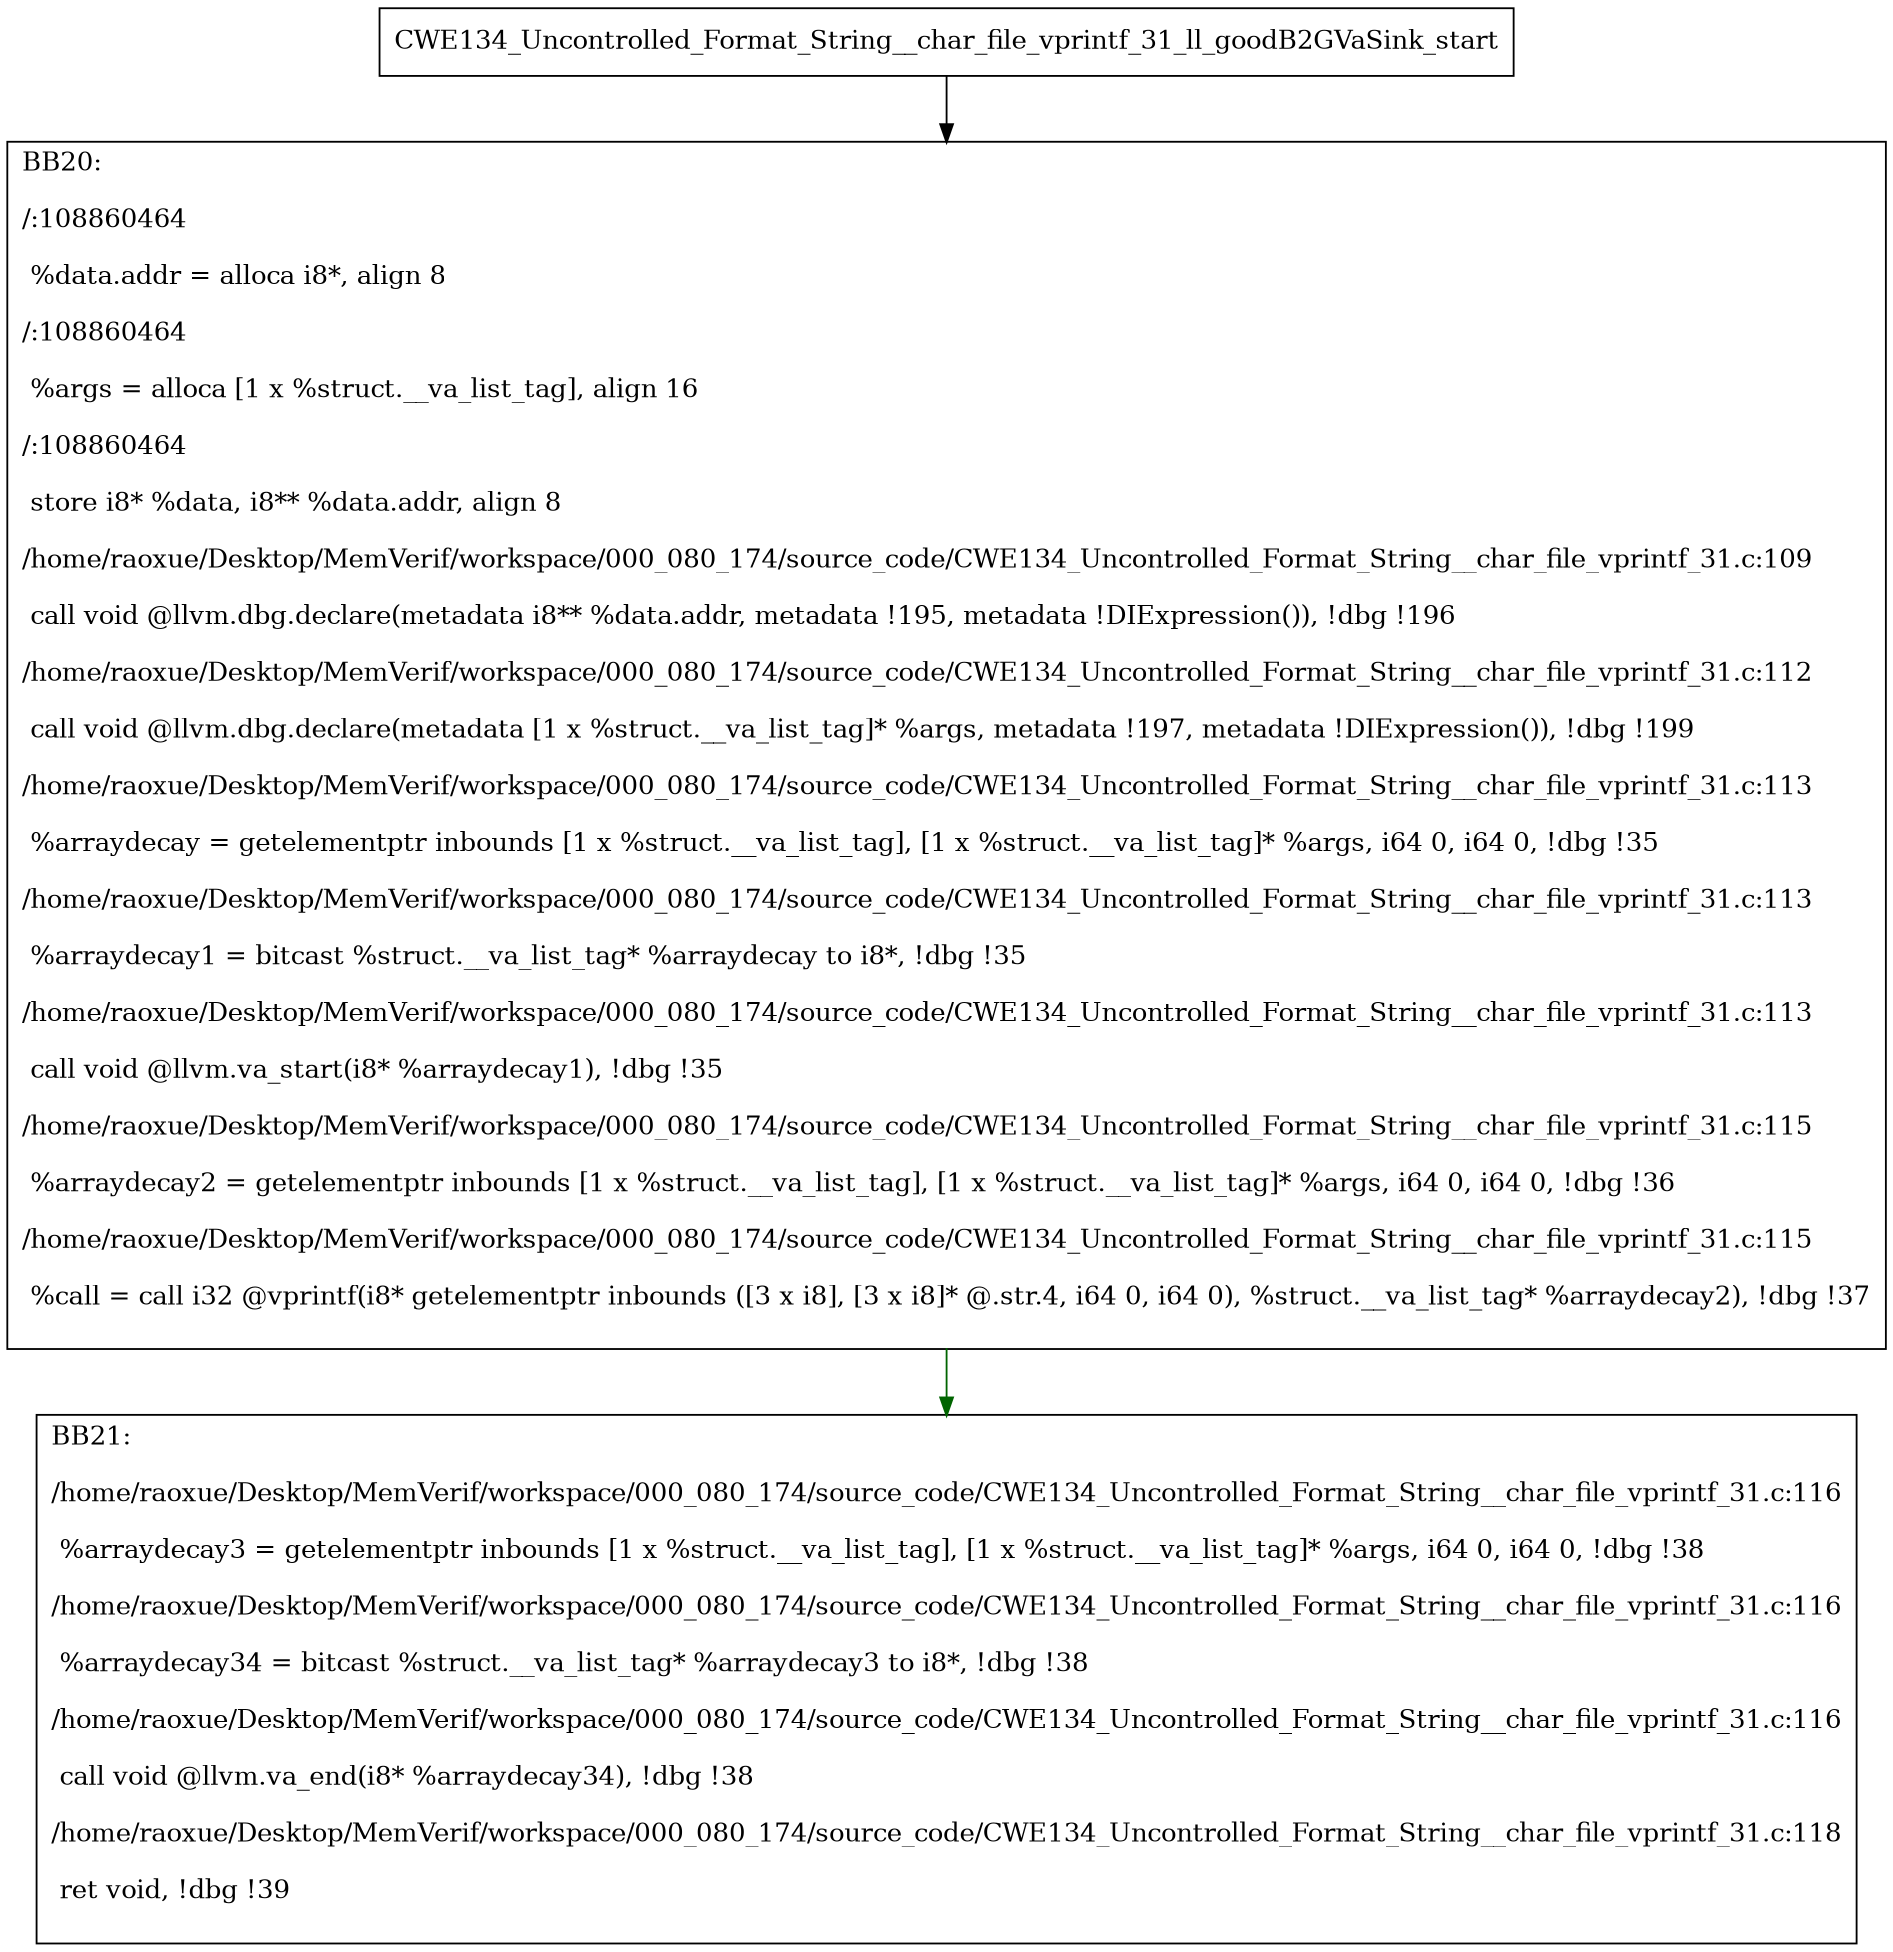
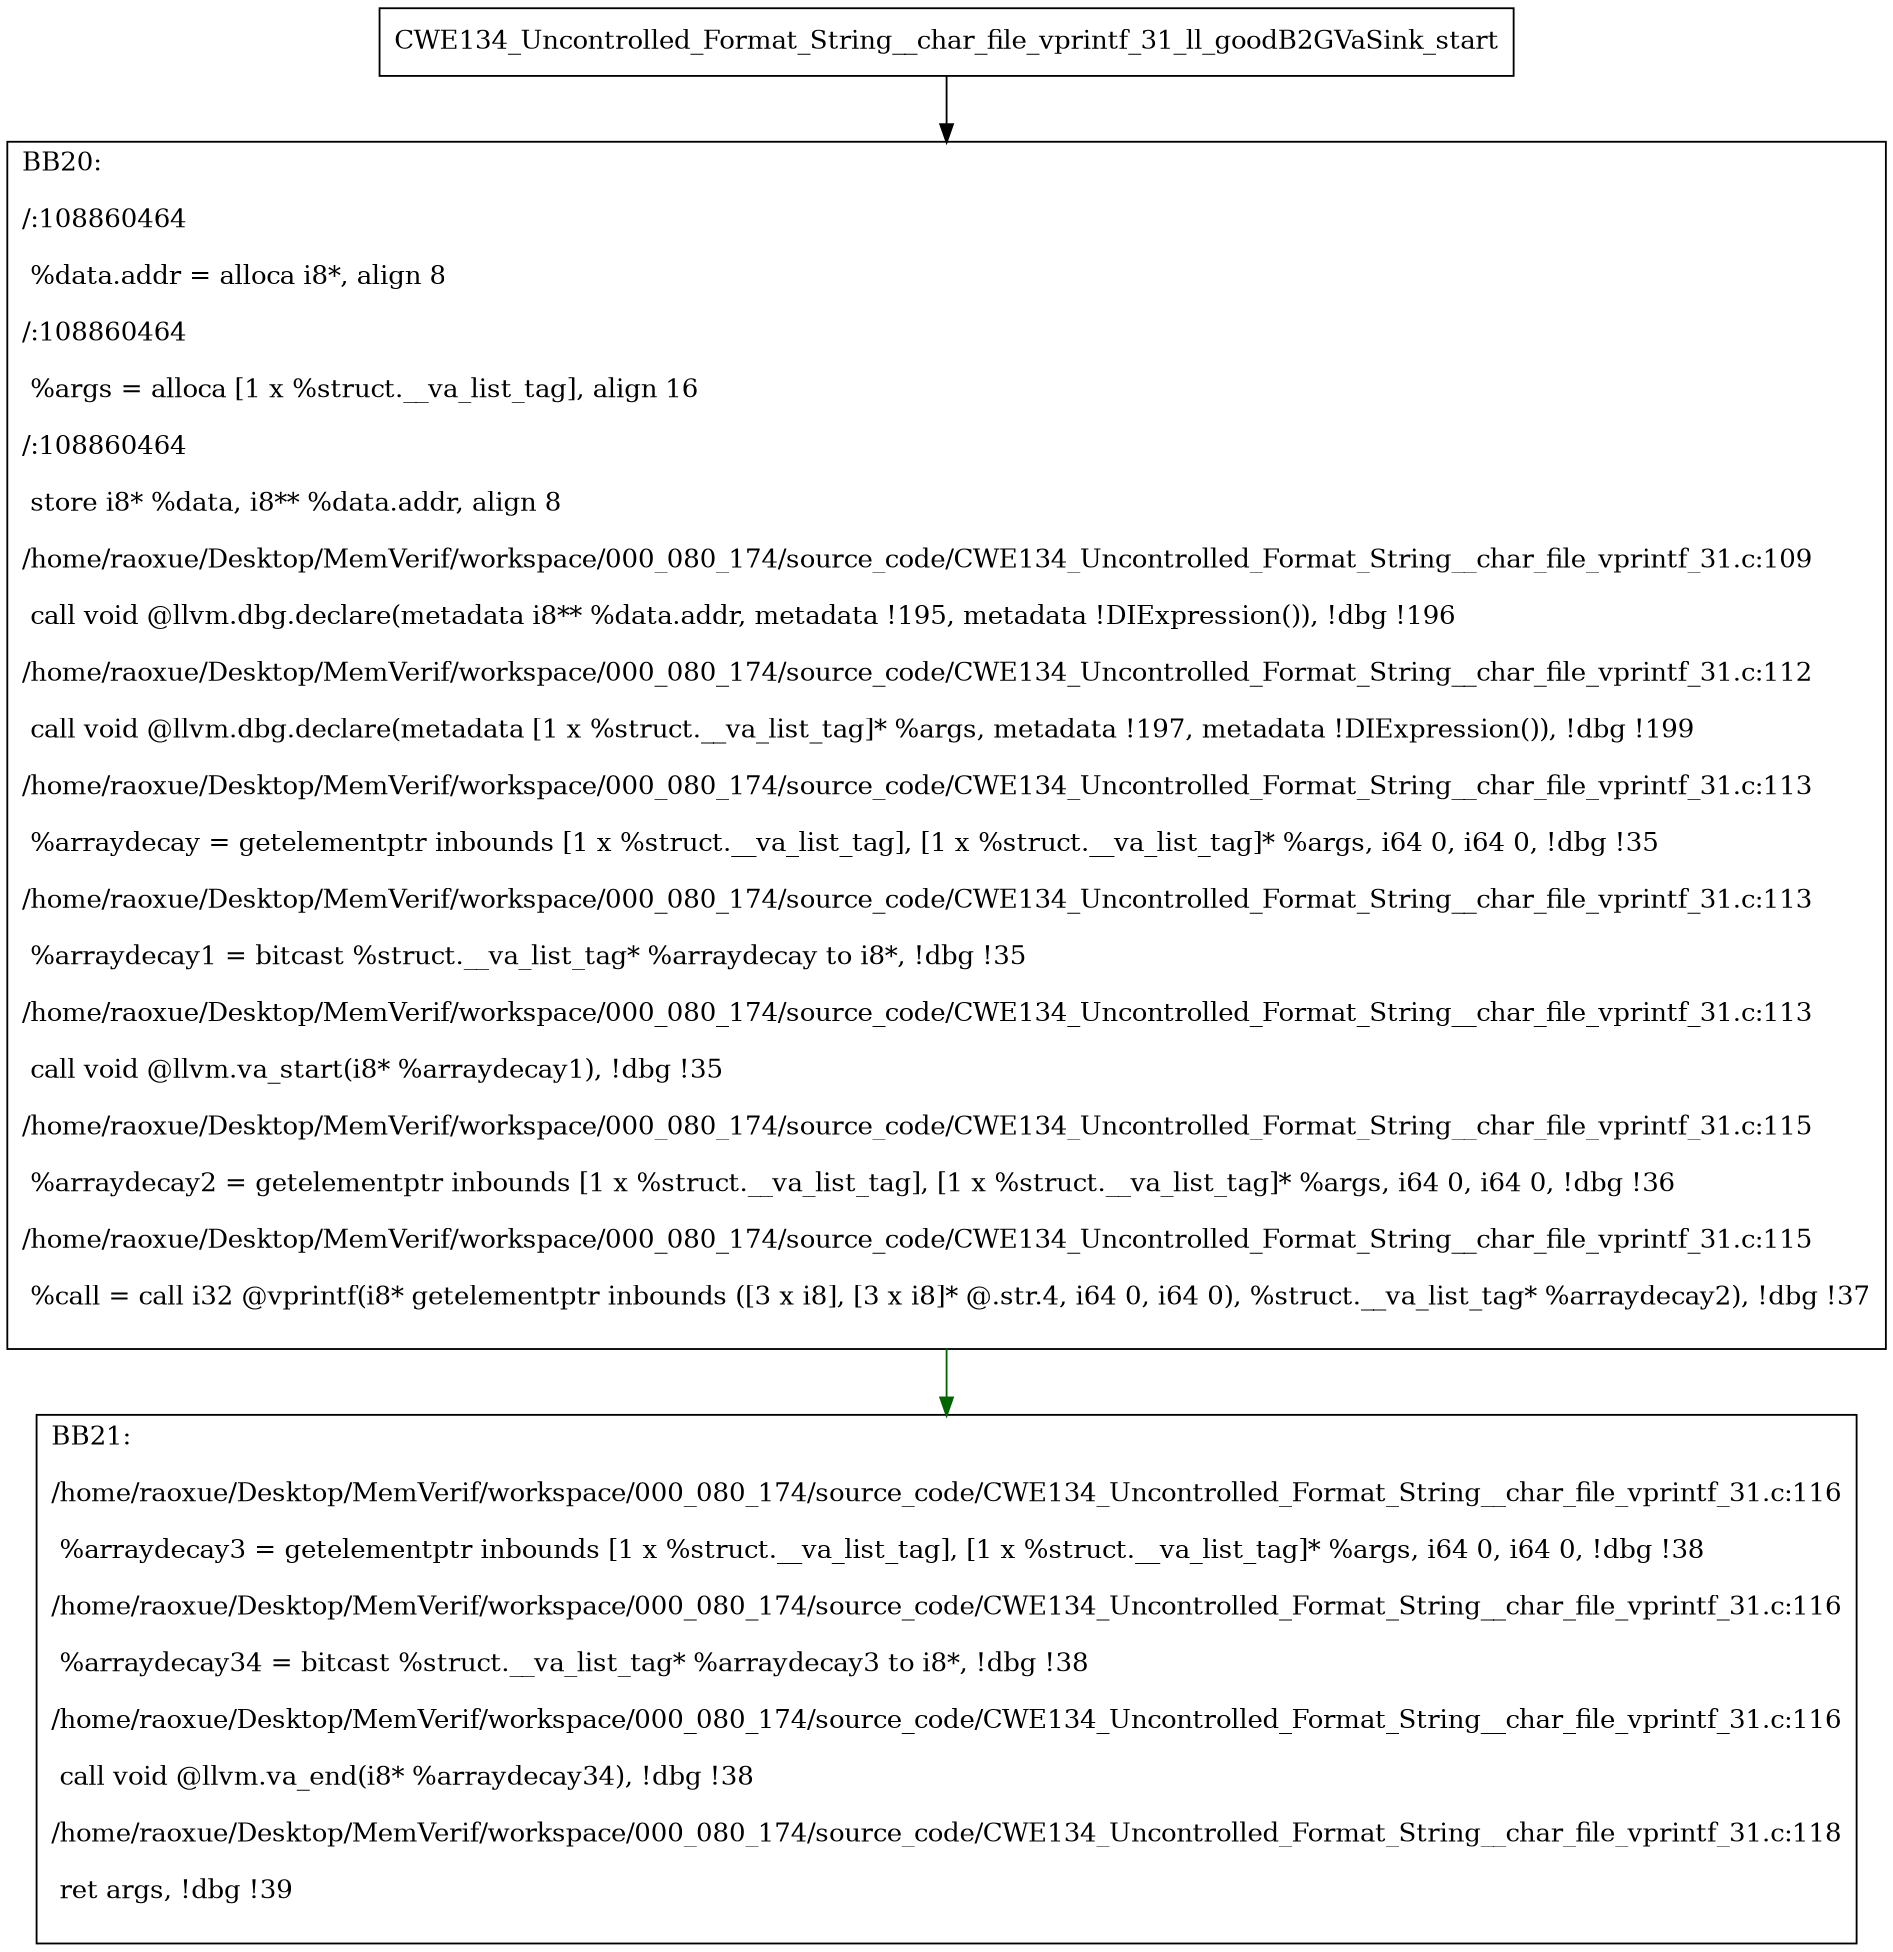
node "BB21:": text "ret void, !dbg !39" -> "ret args, !dbg !39"
